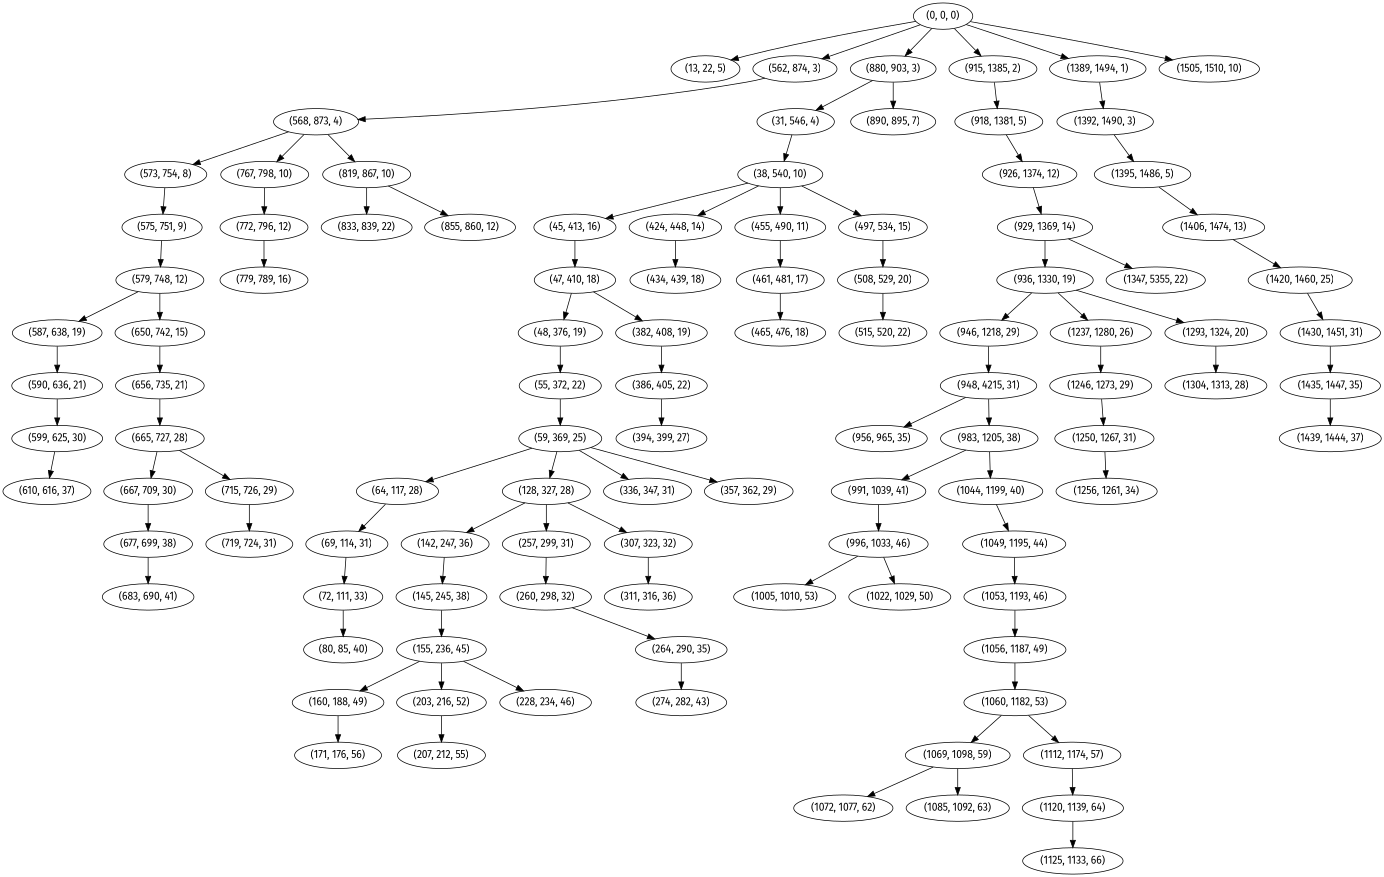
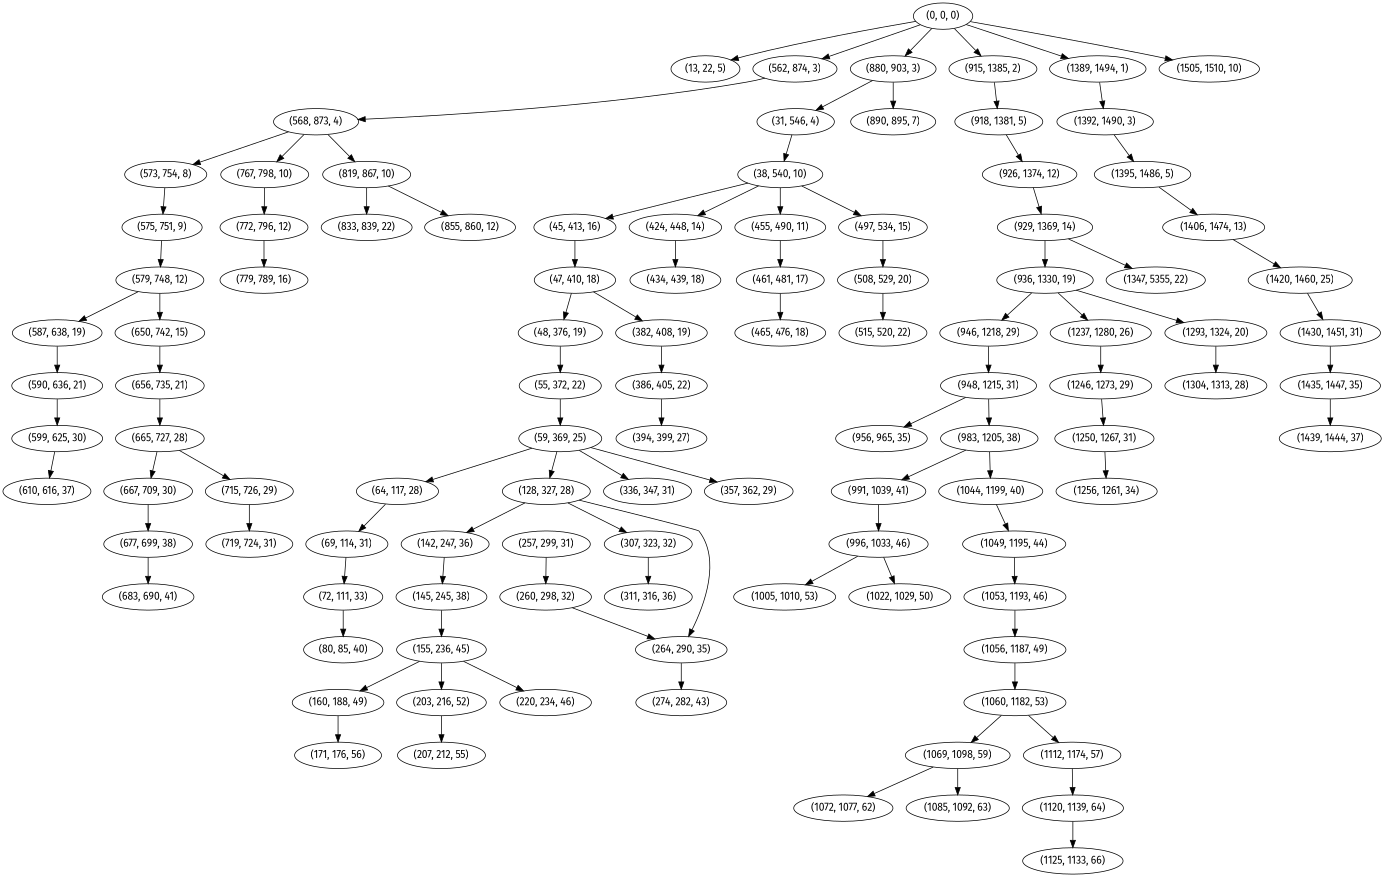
node "(948, 4215, 31)": label "(948, 4215, 31)" -> "(948, 1215, 31)"
edge "(128, 327, 28)" -> "(257, 299, 31)": now "(128, 327, 28)" -> "(264, 290, 35)"
node "(228, 234, 46)": label "(228, 234, 46)" -> "(220, 234, 46)"
